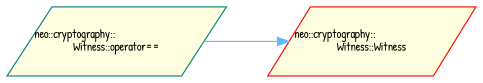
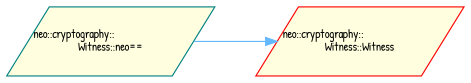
node "neo::cryptography:: Witness::operator==": label "neo::cryptography:: Witness::operator==" -> "neo::cryptography:: Witness::neo=="
